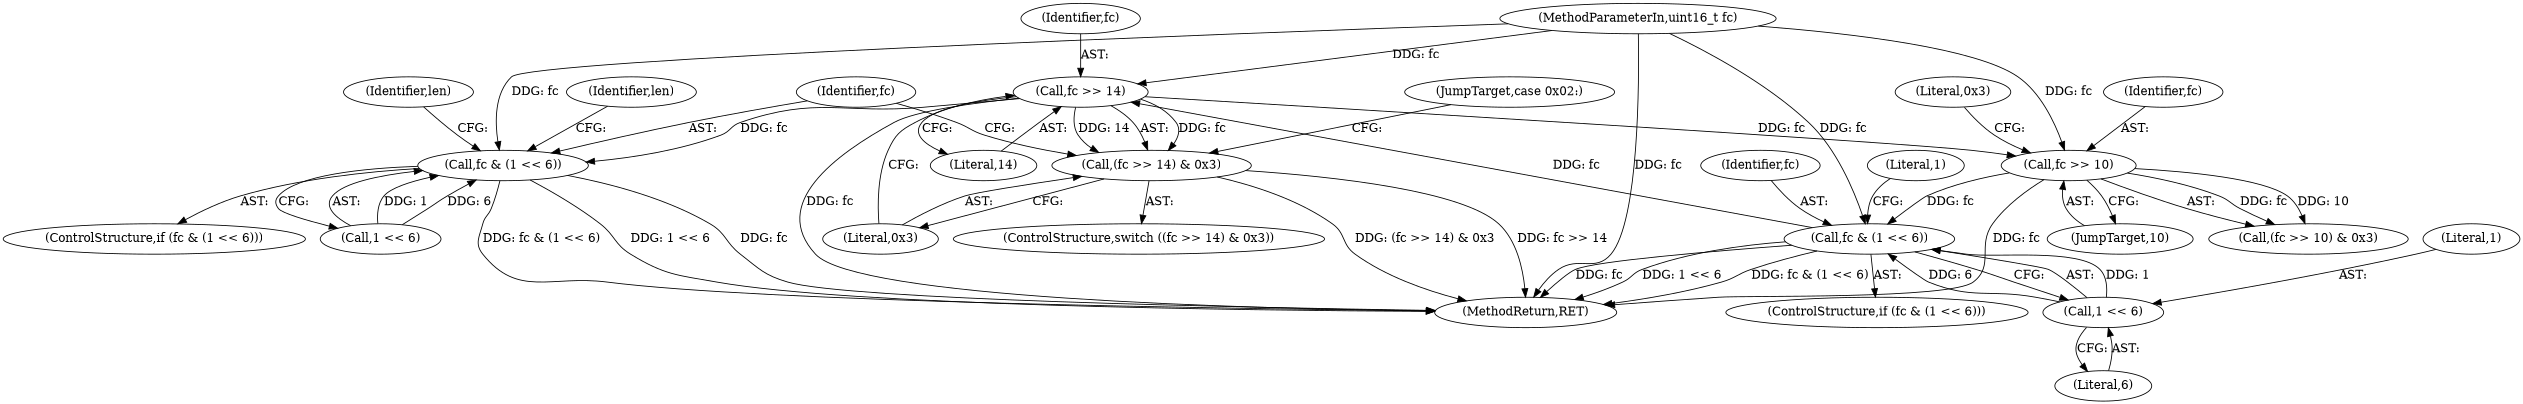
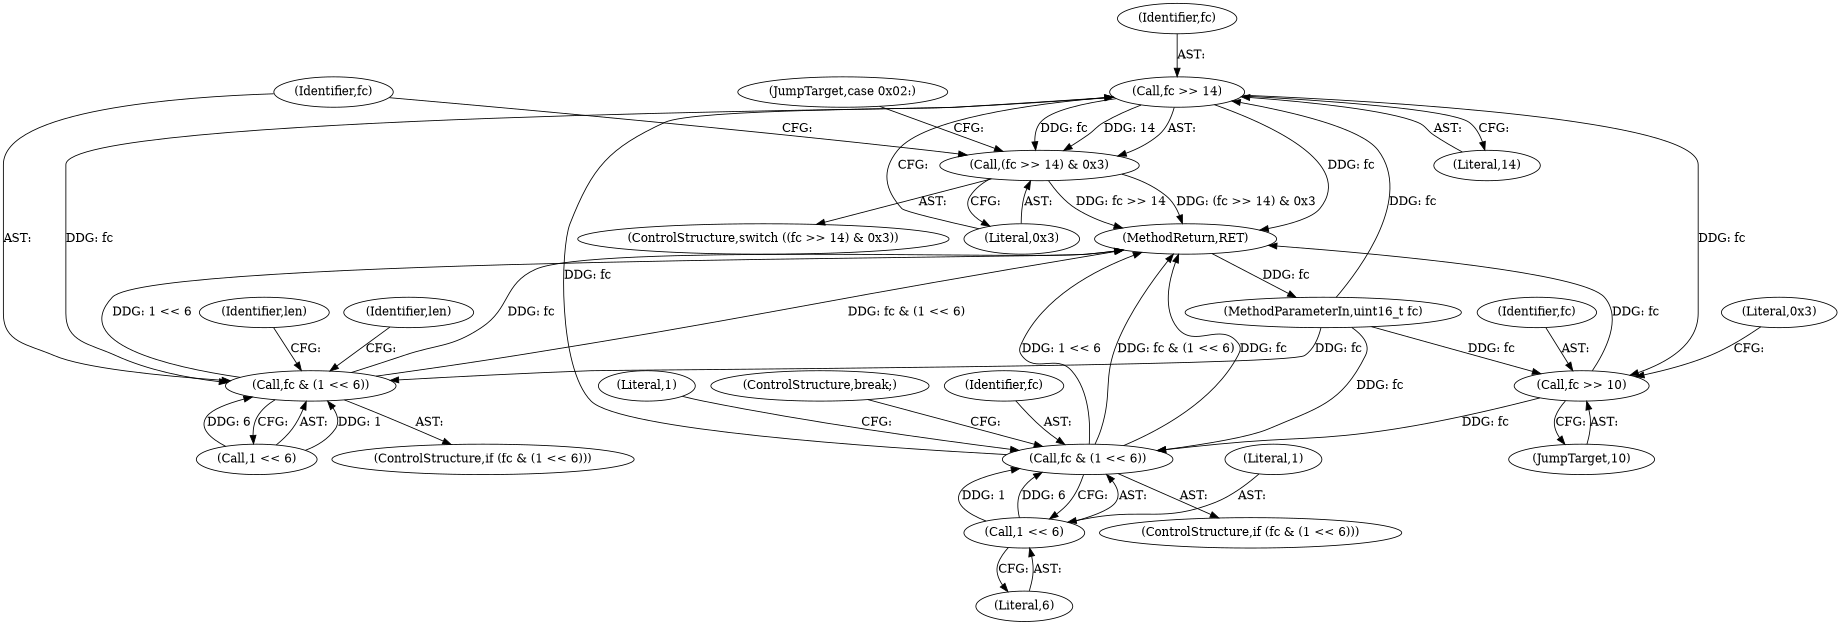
edge "(MethodParameterIn,uint16_t fc)" -> "(MethodReturn,RET)": reversed
node "(Call,(fc >> 10) & 0x3)": removed
node "(ControlStructure,break;)": added
